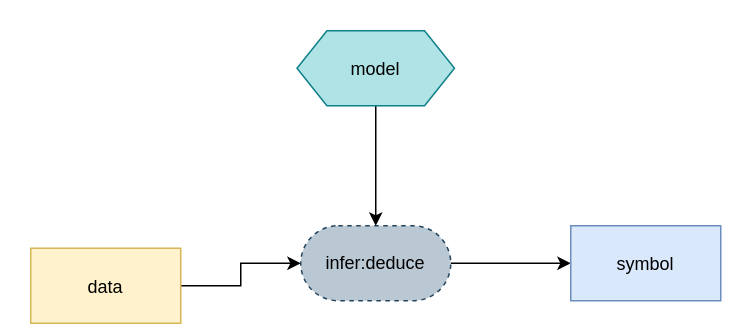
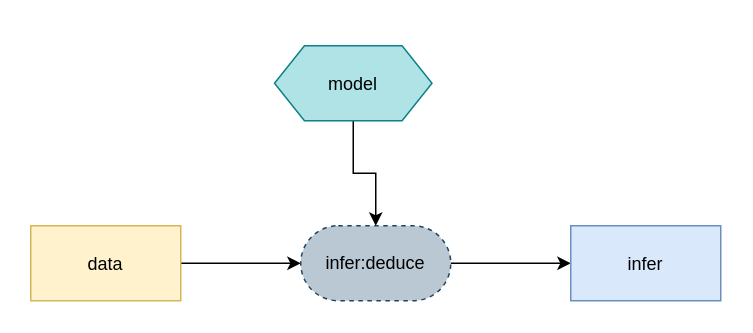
node "model": moved (376, 68) -> (353, 83)
node "symbol": label "symbol" -> "infer"
node "data": moved (106, 286) -> (106, 263)
